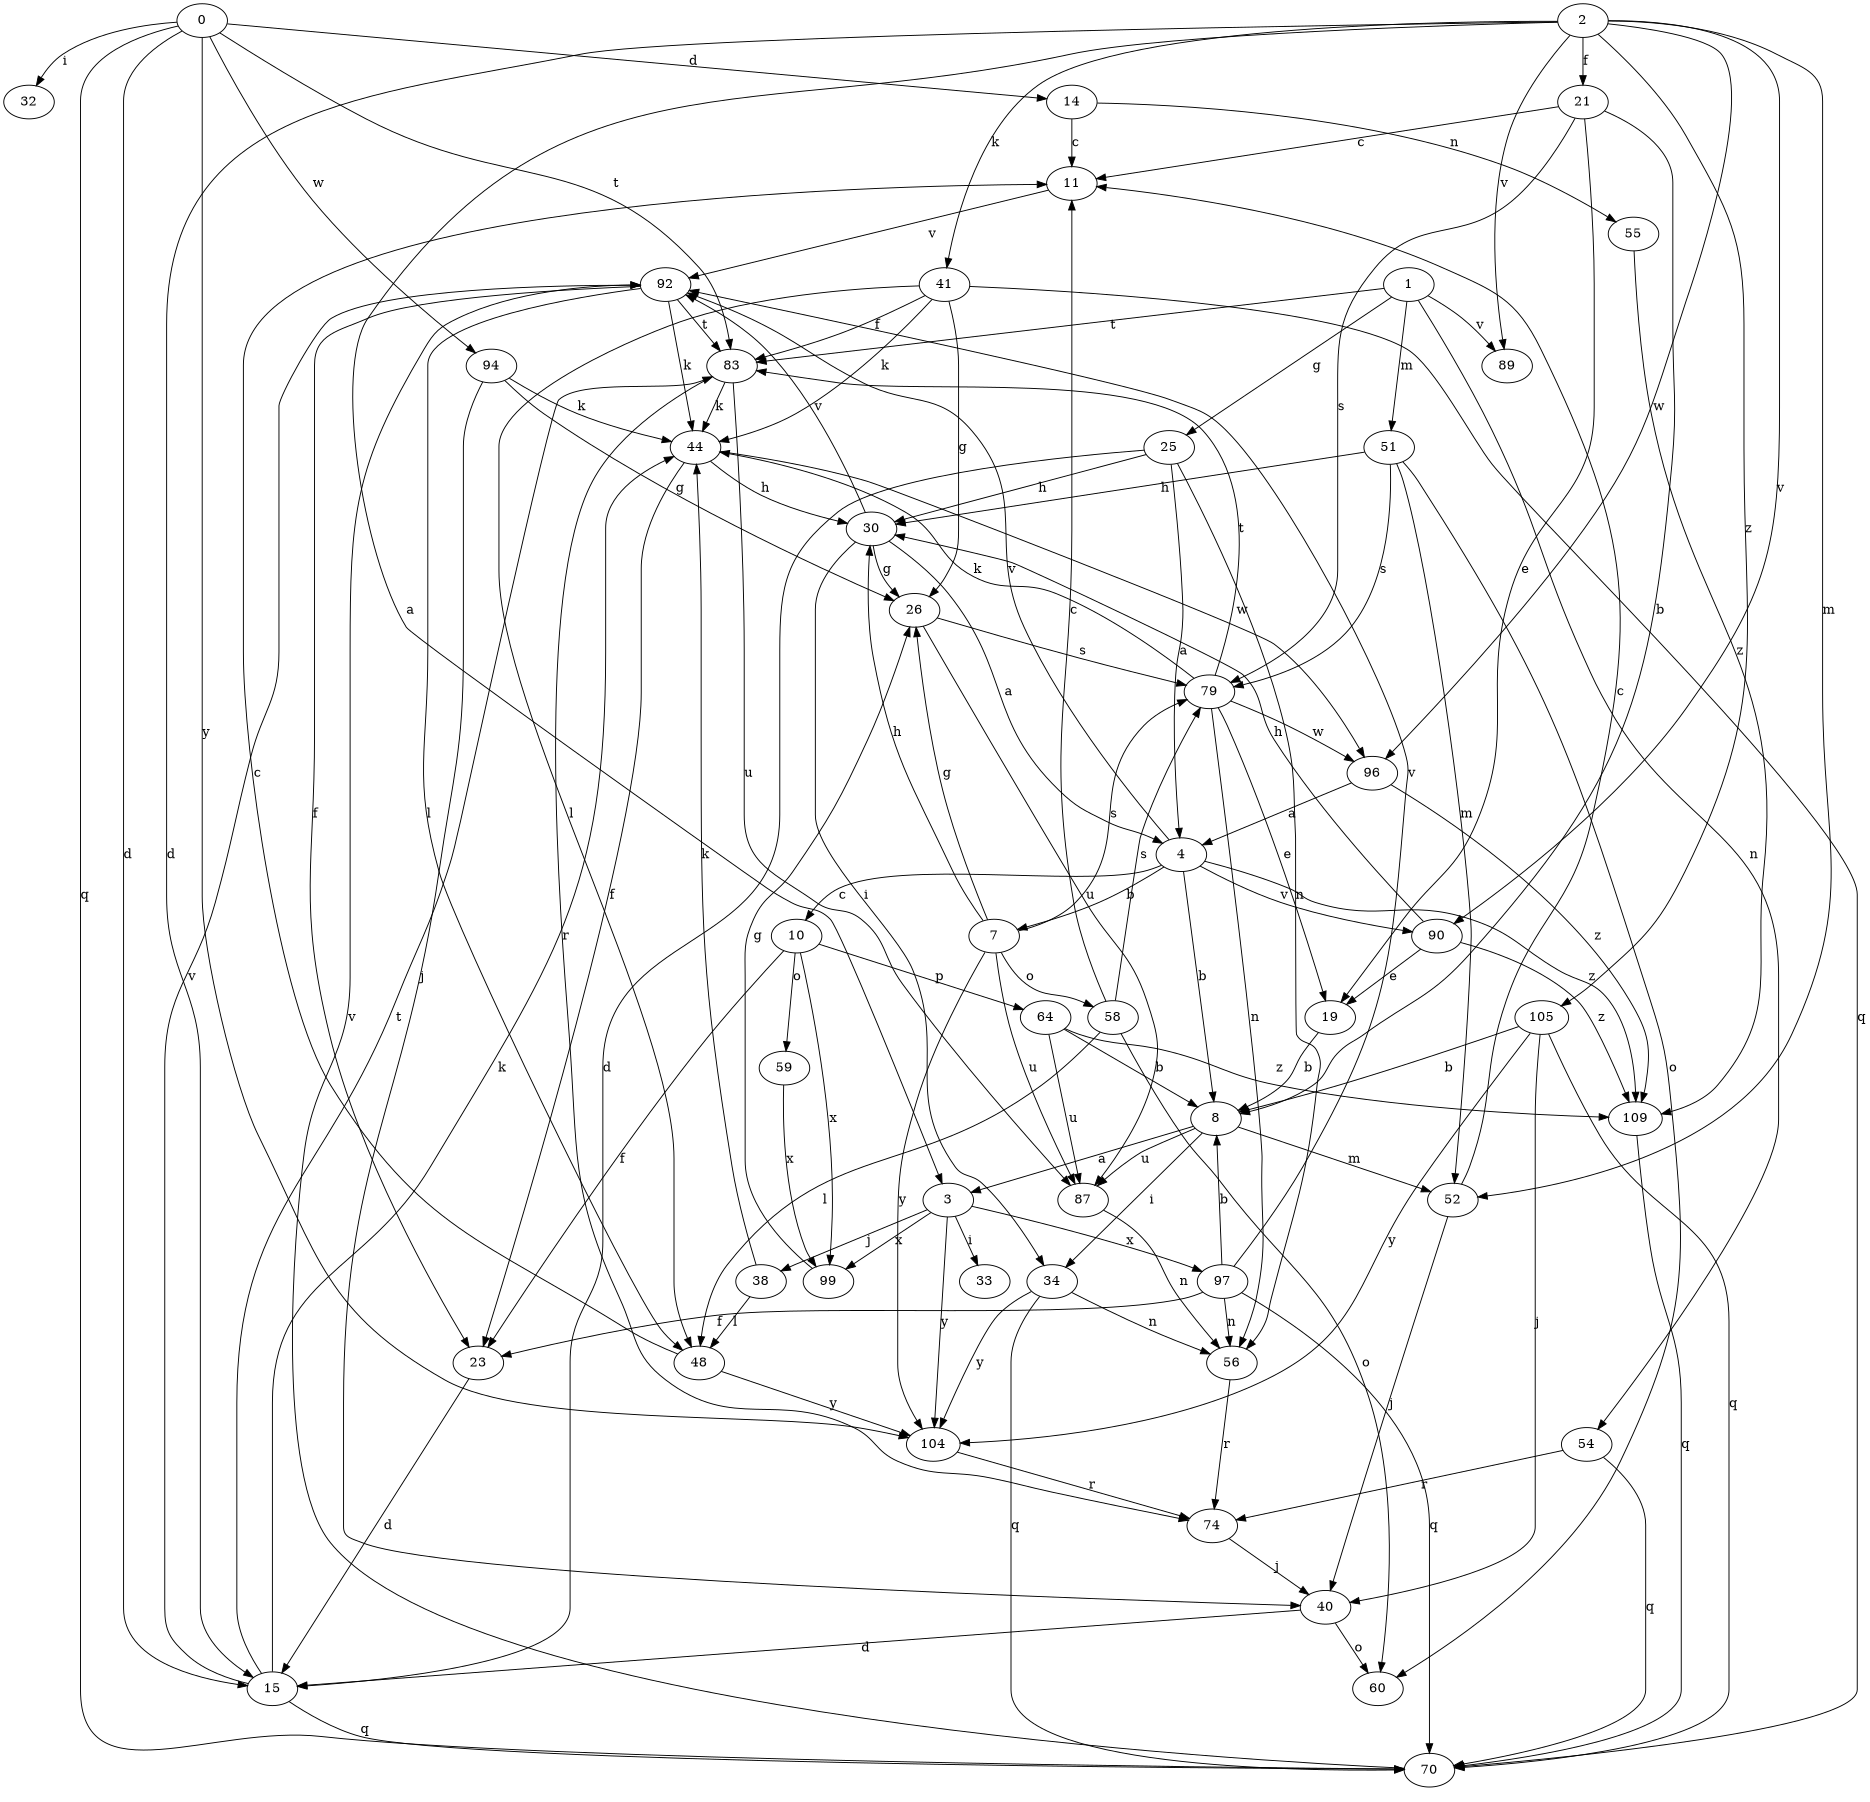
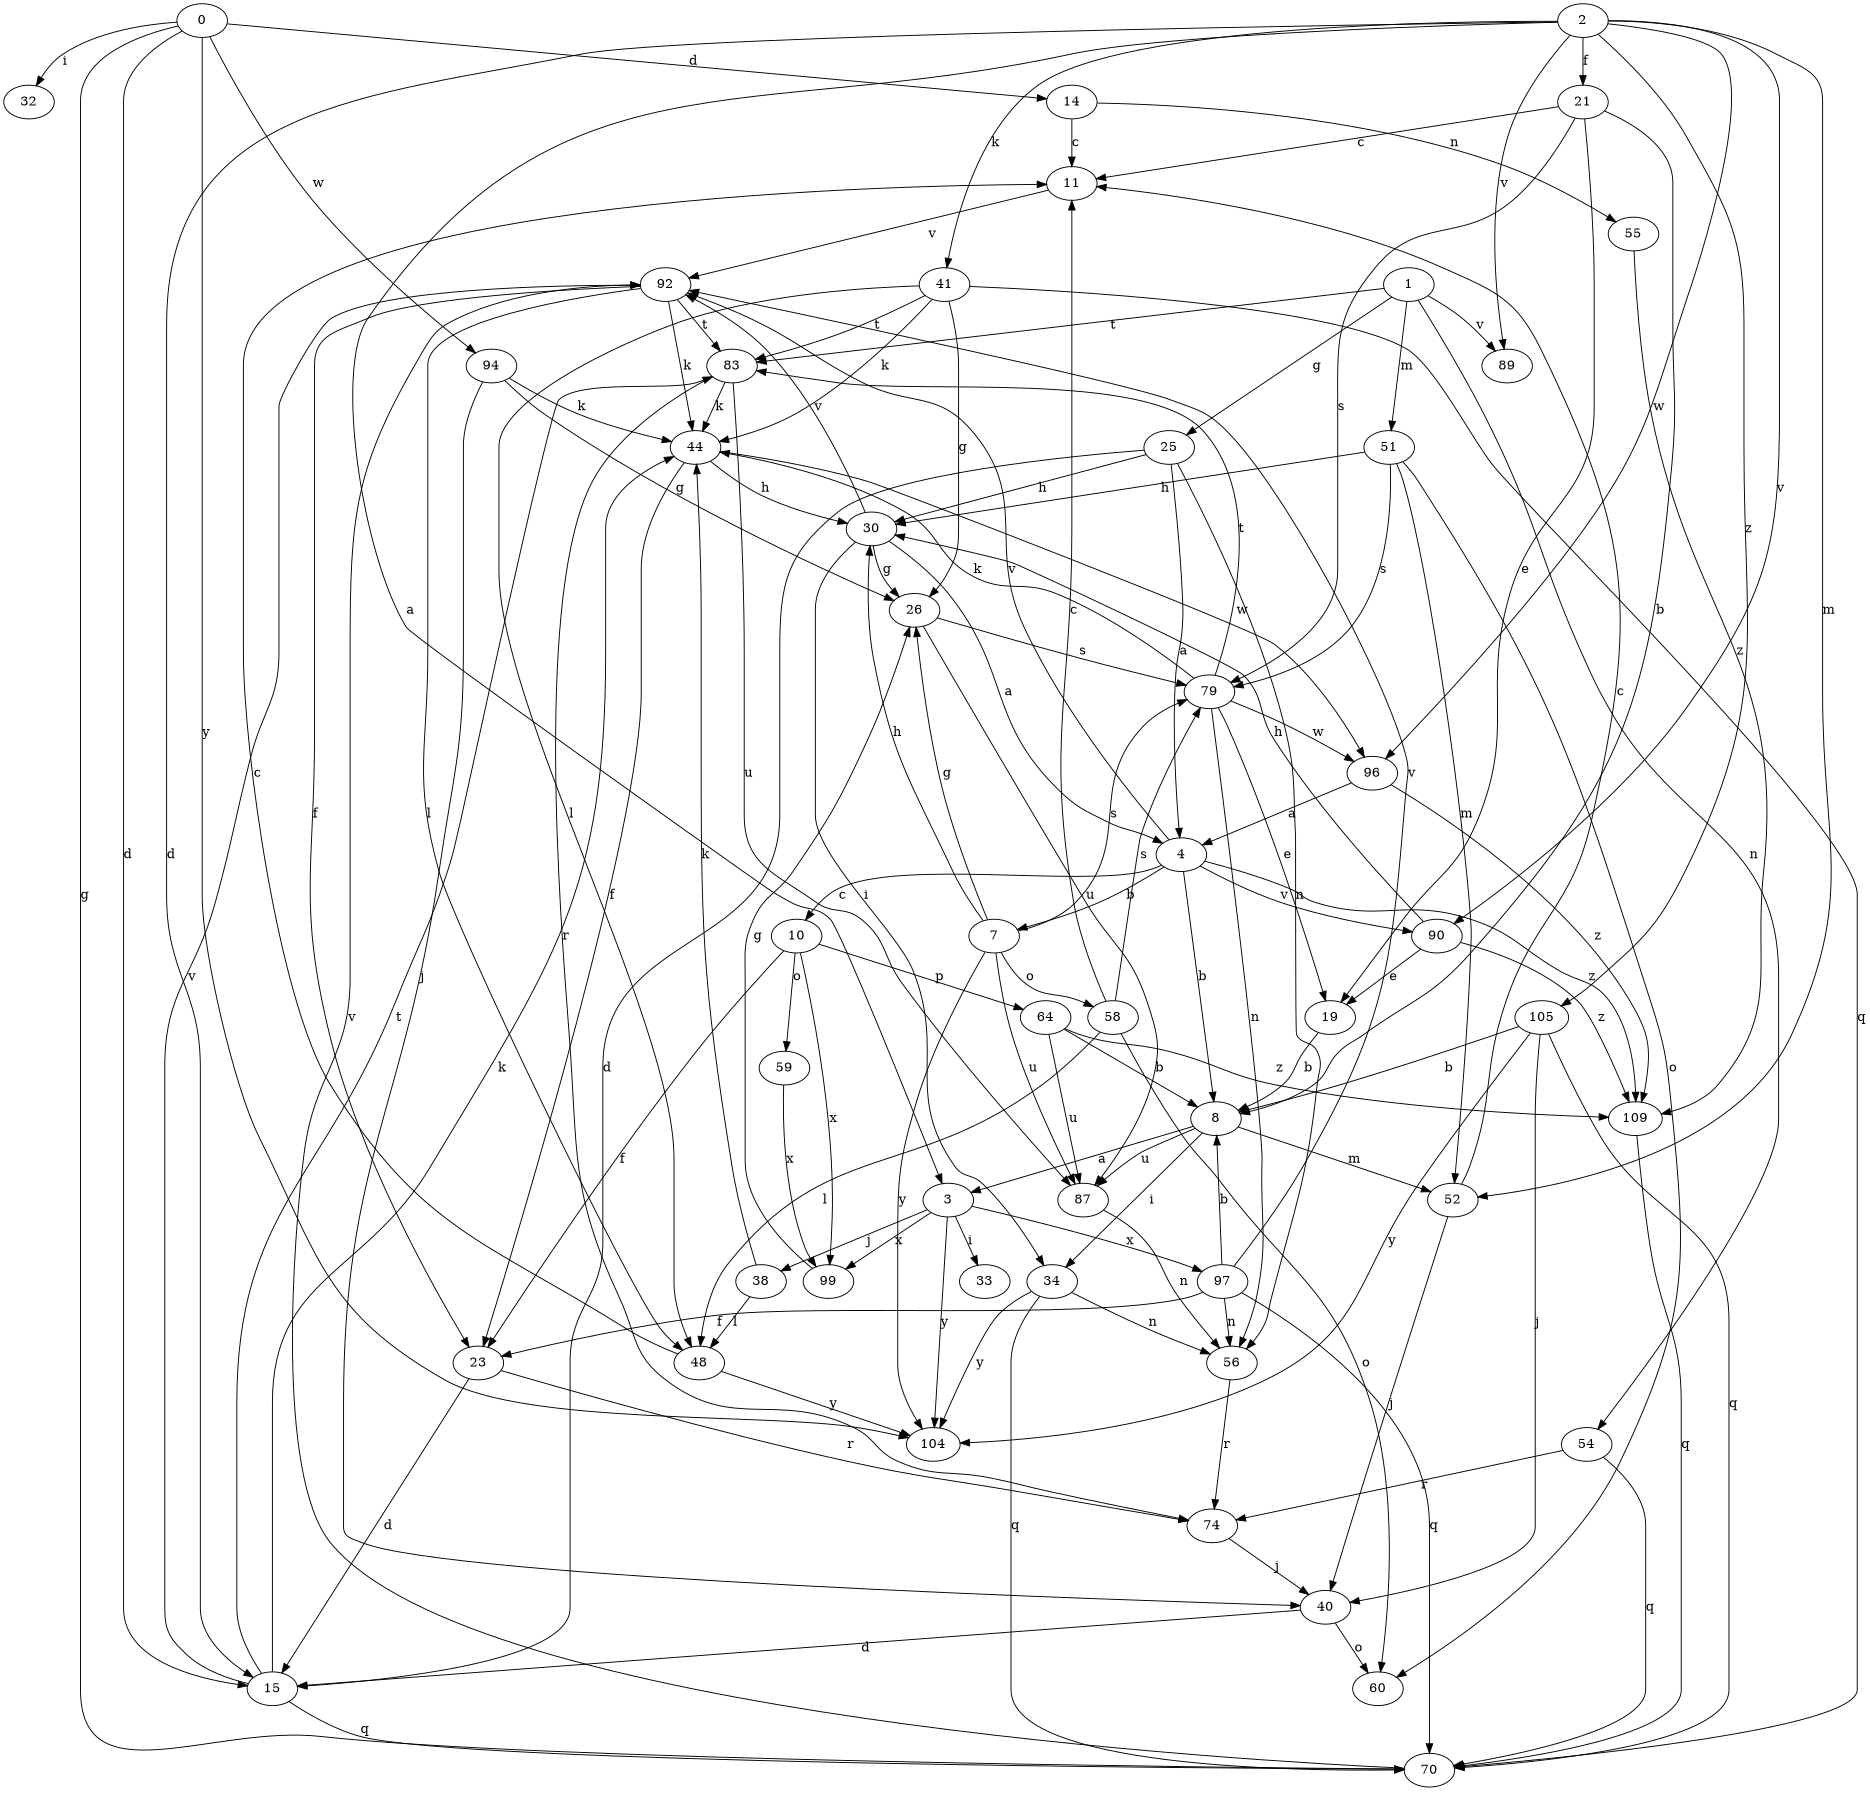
edge "0" -> "83": removed, label "t"
edge "41" -> "83": label "f" -> "t"
edge "0" -> "70": label "q" -> "g"
edge "104" -> "74": now "23" -> "74"
